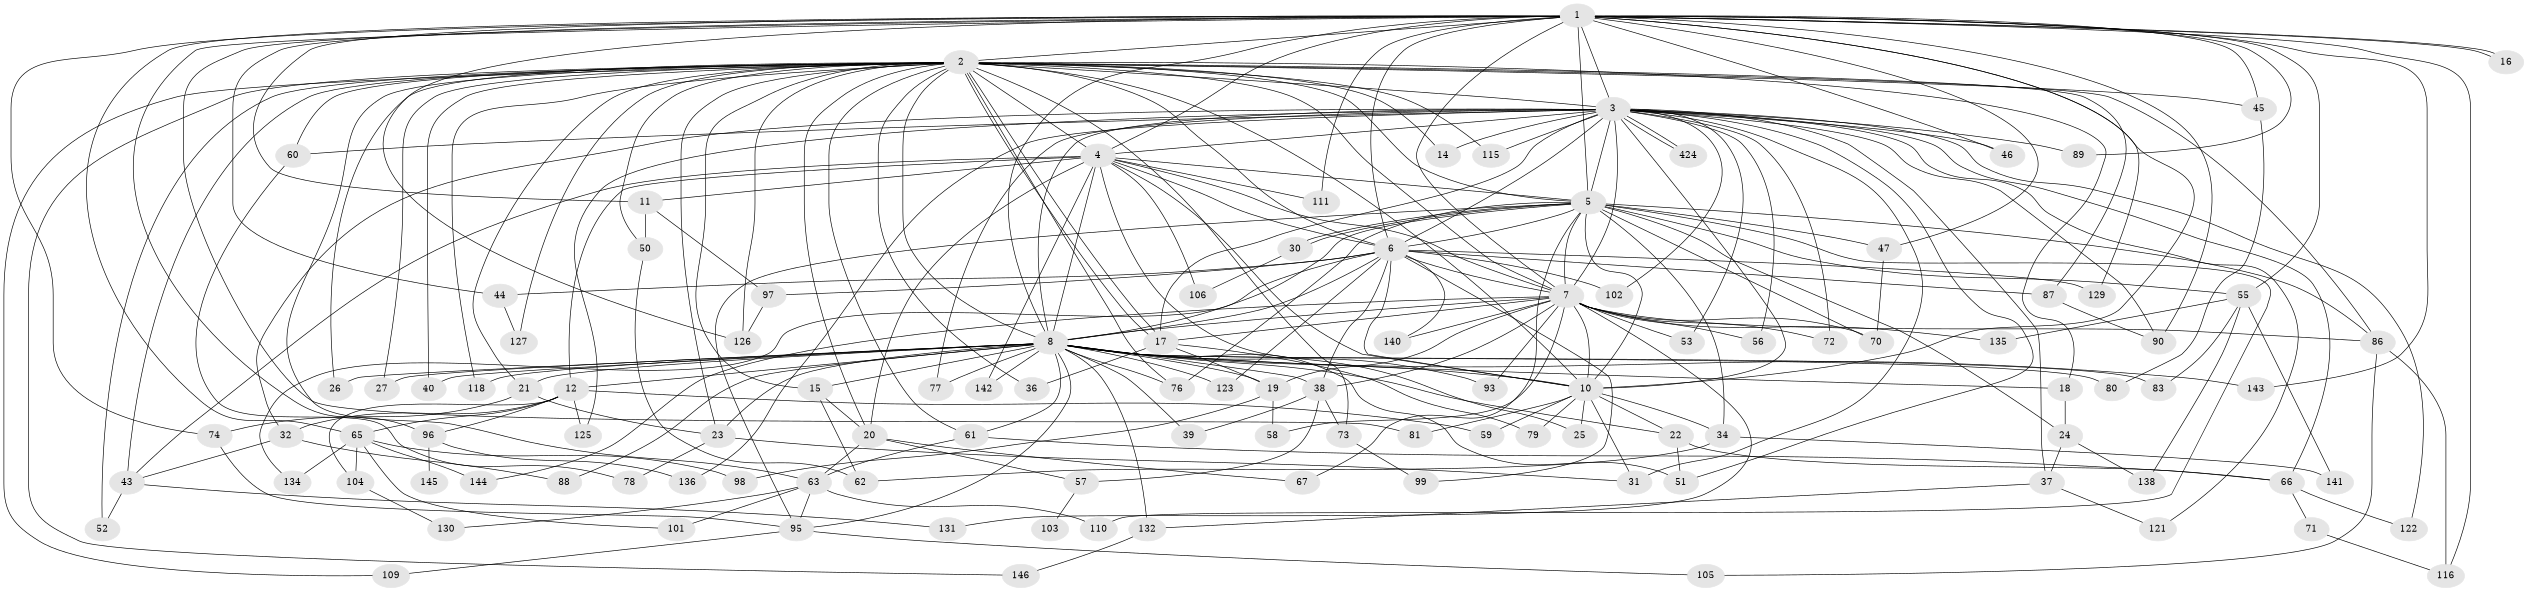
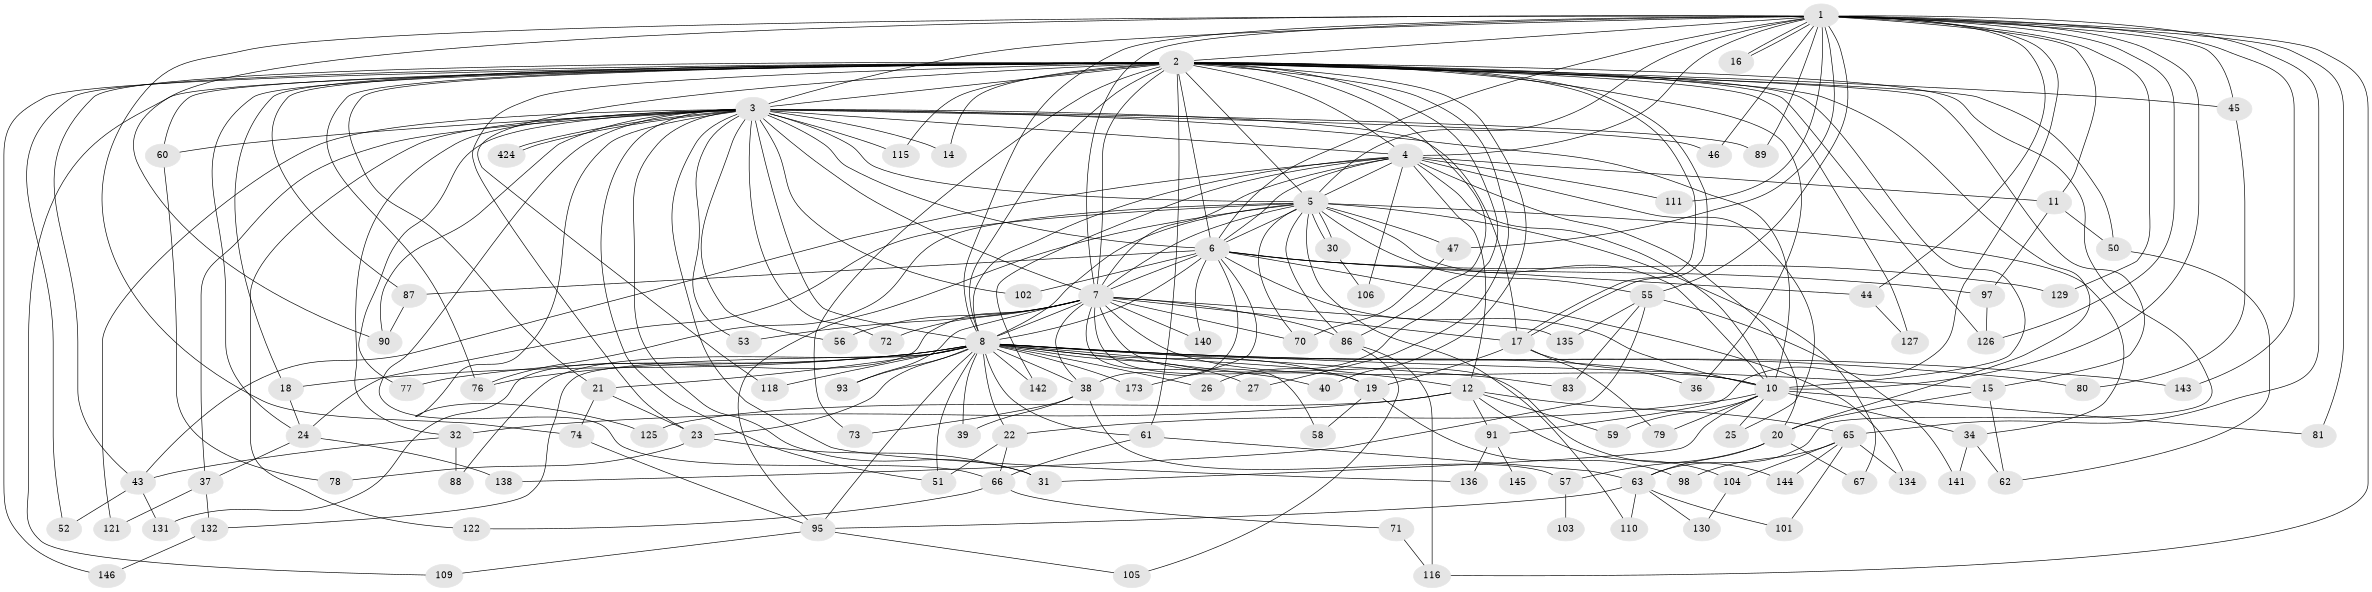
edge "2" -- "24": added
node "123": label "123" -> "173"
node "96": label "96" -> "91"
node "99": removed
